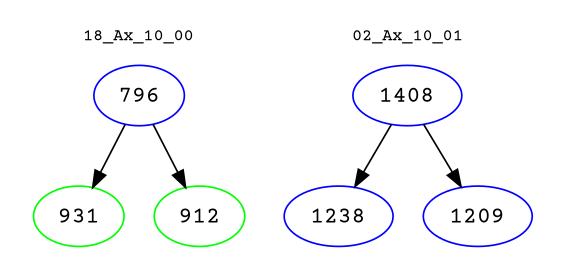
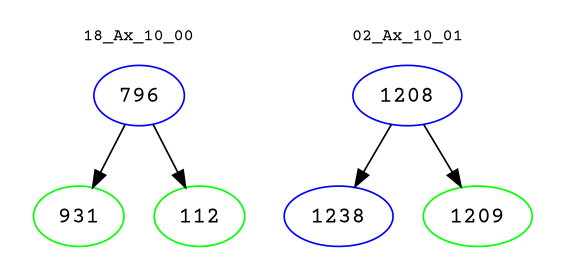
node "1408": label "1408" -> "1208"
node "912": label "912" -> "112"
node "1209": color blue -> green
